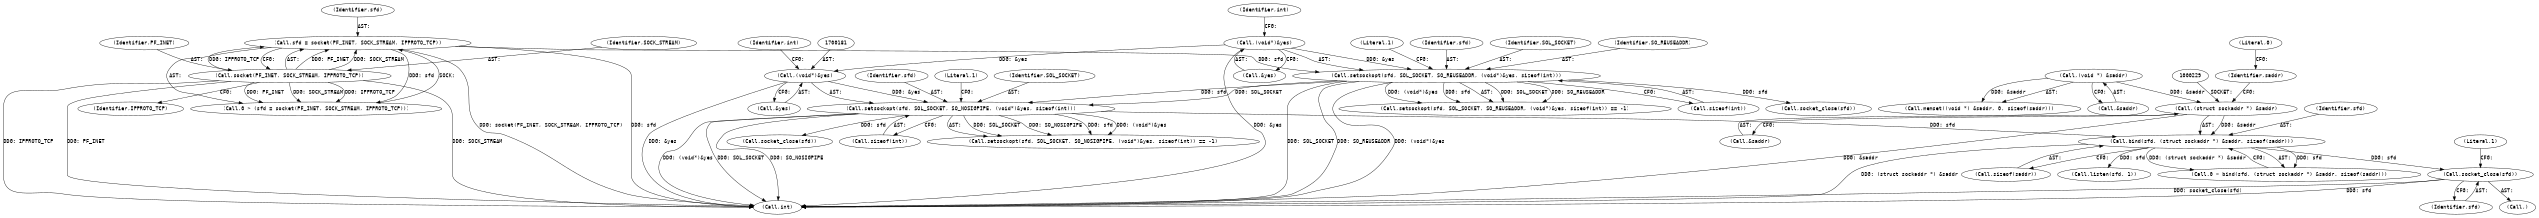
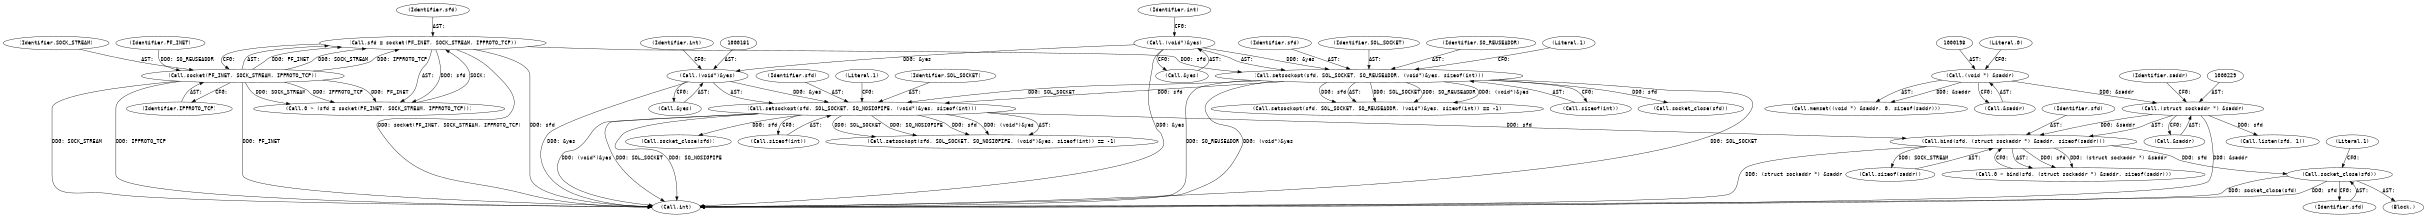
node "1700181": label "1700181" -> "1000181"
node "1000198": added
edge "(Literal,0)" -> "(Identifier,saddr)": now "(Literal,0)" -> "(Call,(void *) &saddr)"
edge "(Identifier,PF_INET)" -> "(Call,socket(PF_INET, SOCK_STREAM, IPPROTO_TCP))": label "AST: " -> "DDG: SO_REUSEADDR"
edge "(Identifier,IPPROTO_TCP)" -> "(Call,socket(PF_INET, SOCK_STREAM, IPPROTO_TCP))": added, label "AST:"
edge "1000229" -> "(Call,(struct sockaddr *) &saddr)": label "SOCKET: " -> "AST: "
edge "(Call,bind(sfd, (struct sockaddr *) &saddr, sizeof(saddr)))" -> "(Call,listen(sfd, 1))": now "(Call,(struct sockaddr *) &saddr)" -> "(Call,listen(sfd, 1))"
edge "(Call,bind(sfd, (struct sockaddr *) &saddr, sizeof(saddr)))" -> "(Call,sizeof(saddr))": label "CFG: " -> "DDG: SOCK_STREAM"
node "(Call,)": label "(Call,)" -> "(Block,)"
